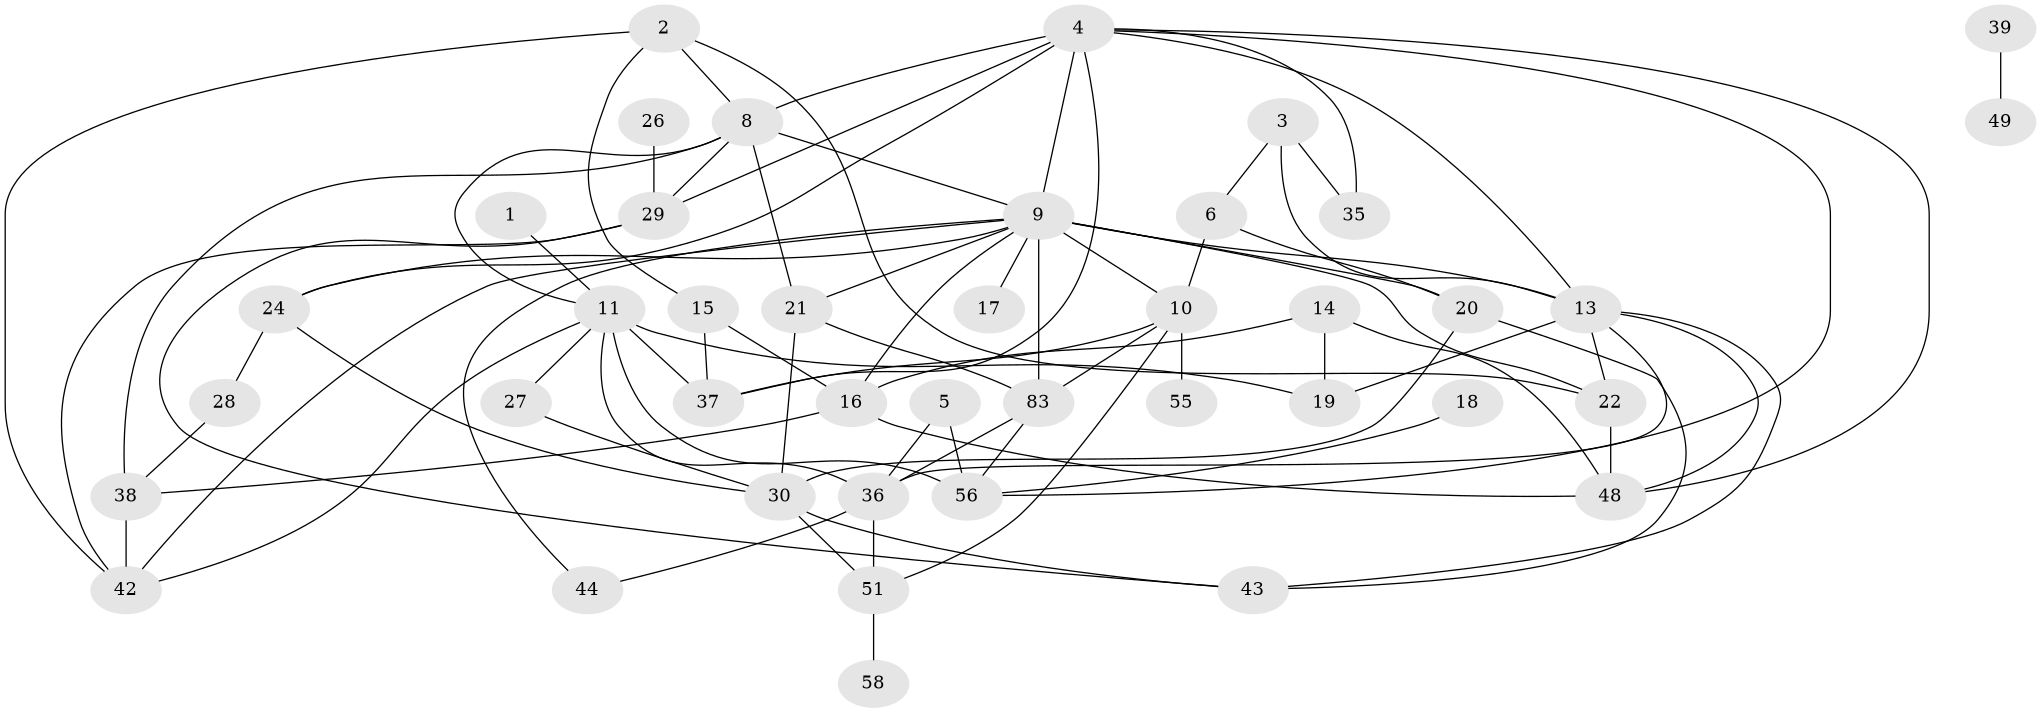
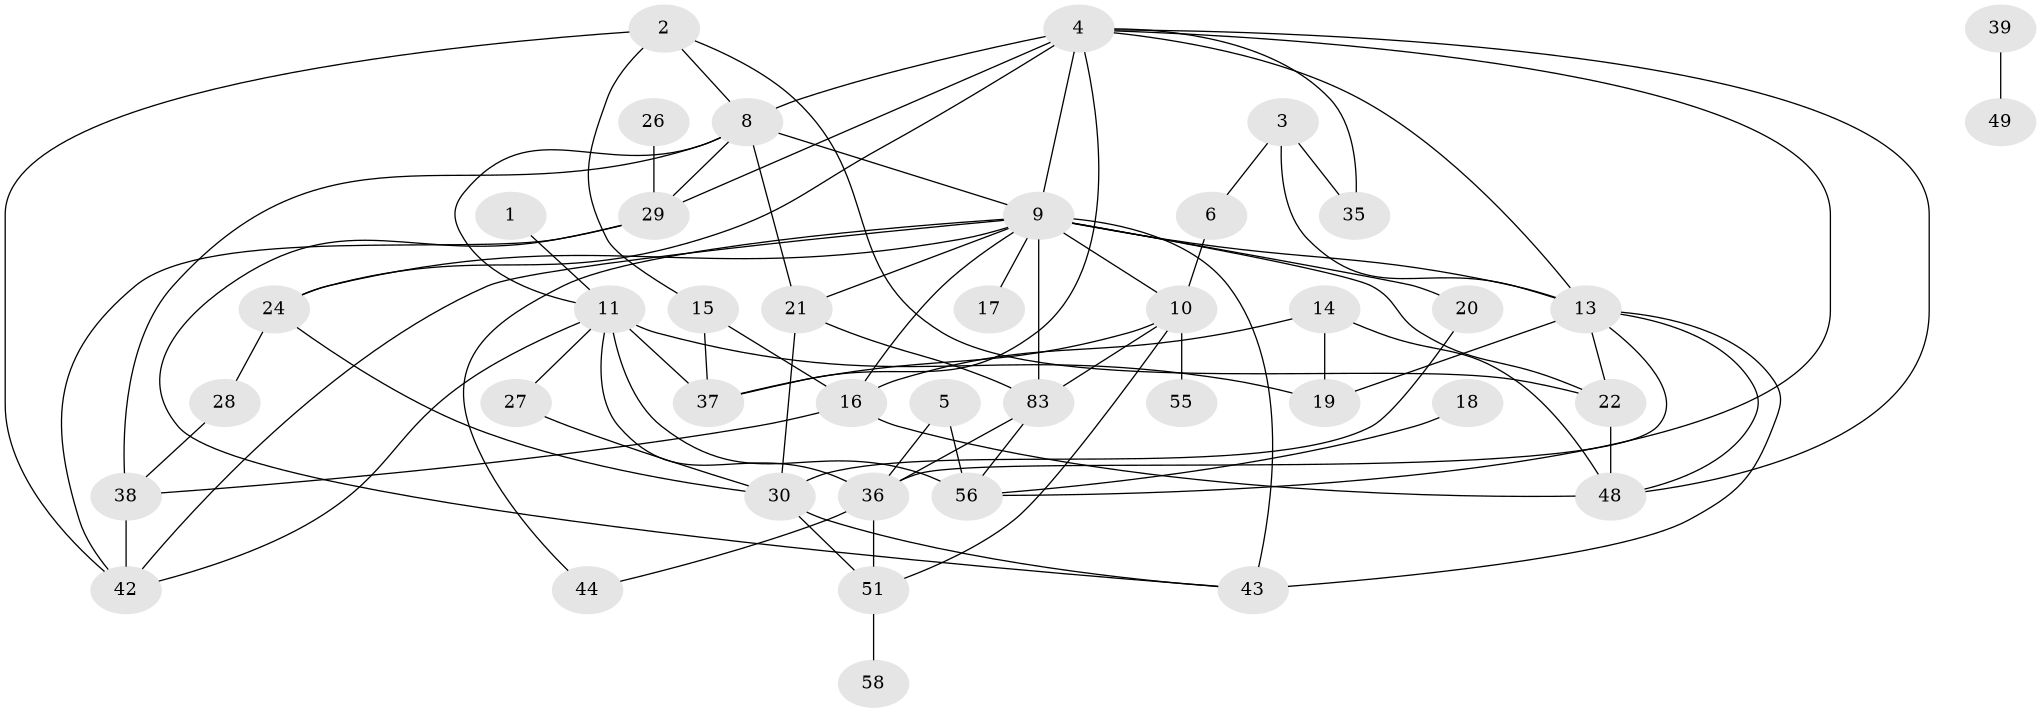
edge "6" -- "20": removed
edge "20" -- "43": now "9" -- "43"
